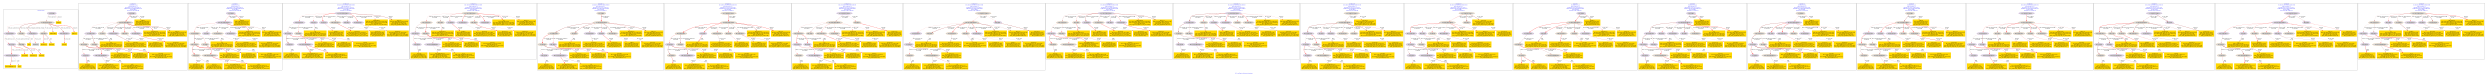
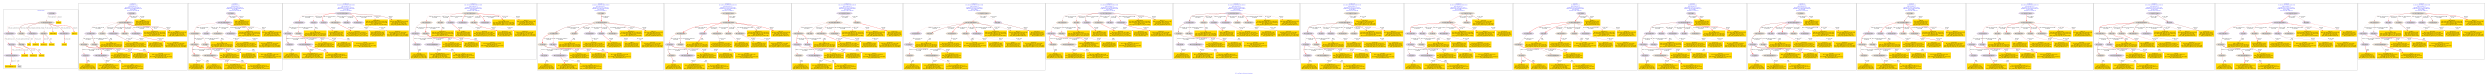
node "provenance": fillcolor lightgray -> gold
node "artist": fillcolor gold -> lightgray
